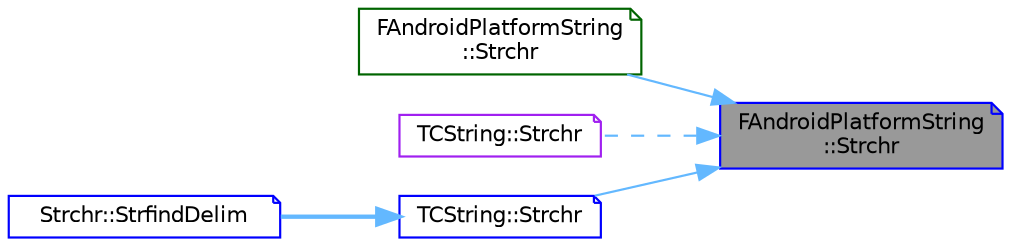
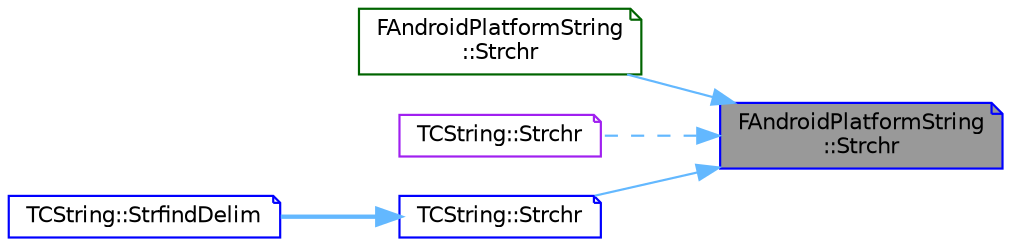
node "Strchr::StrfindDelim": label "Strchr::StrfindDelim" -> "TCString::StrfindDelim"
